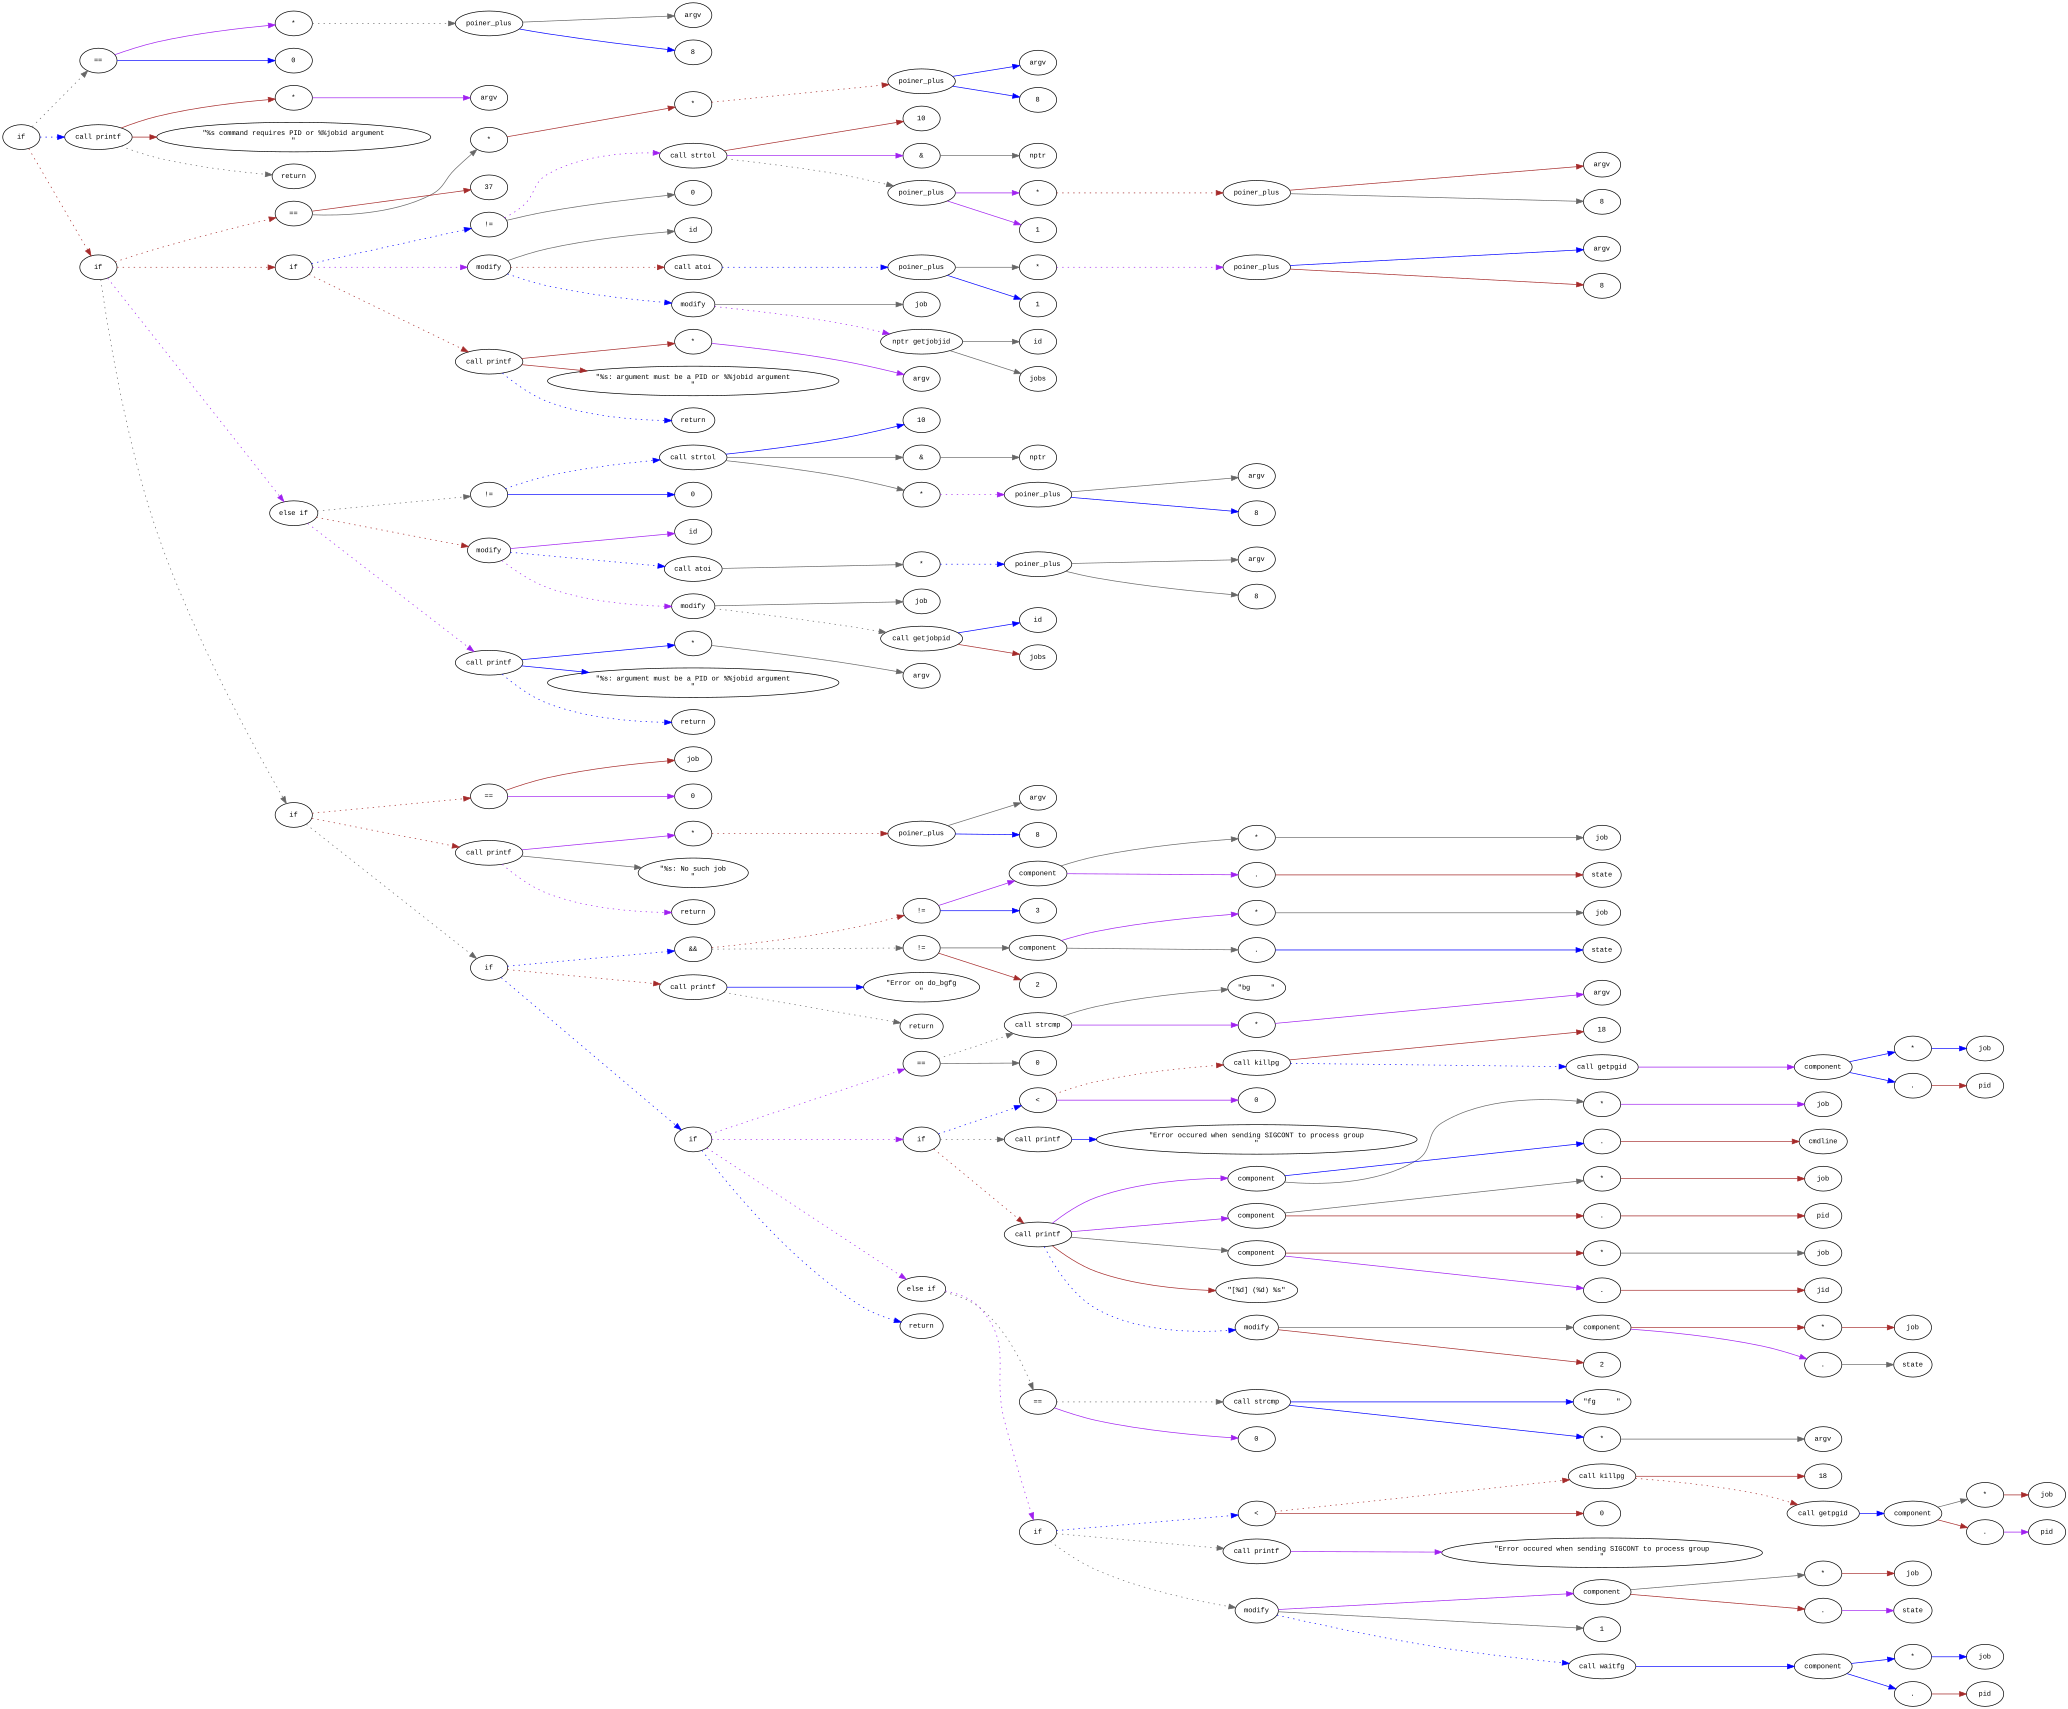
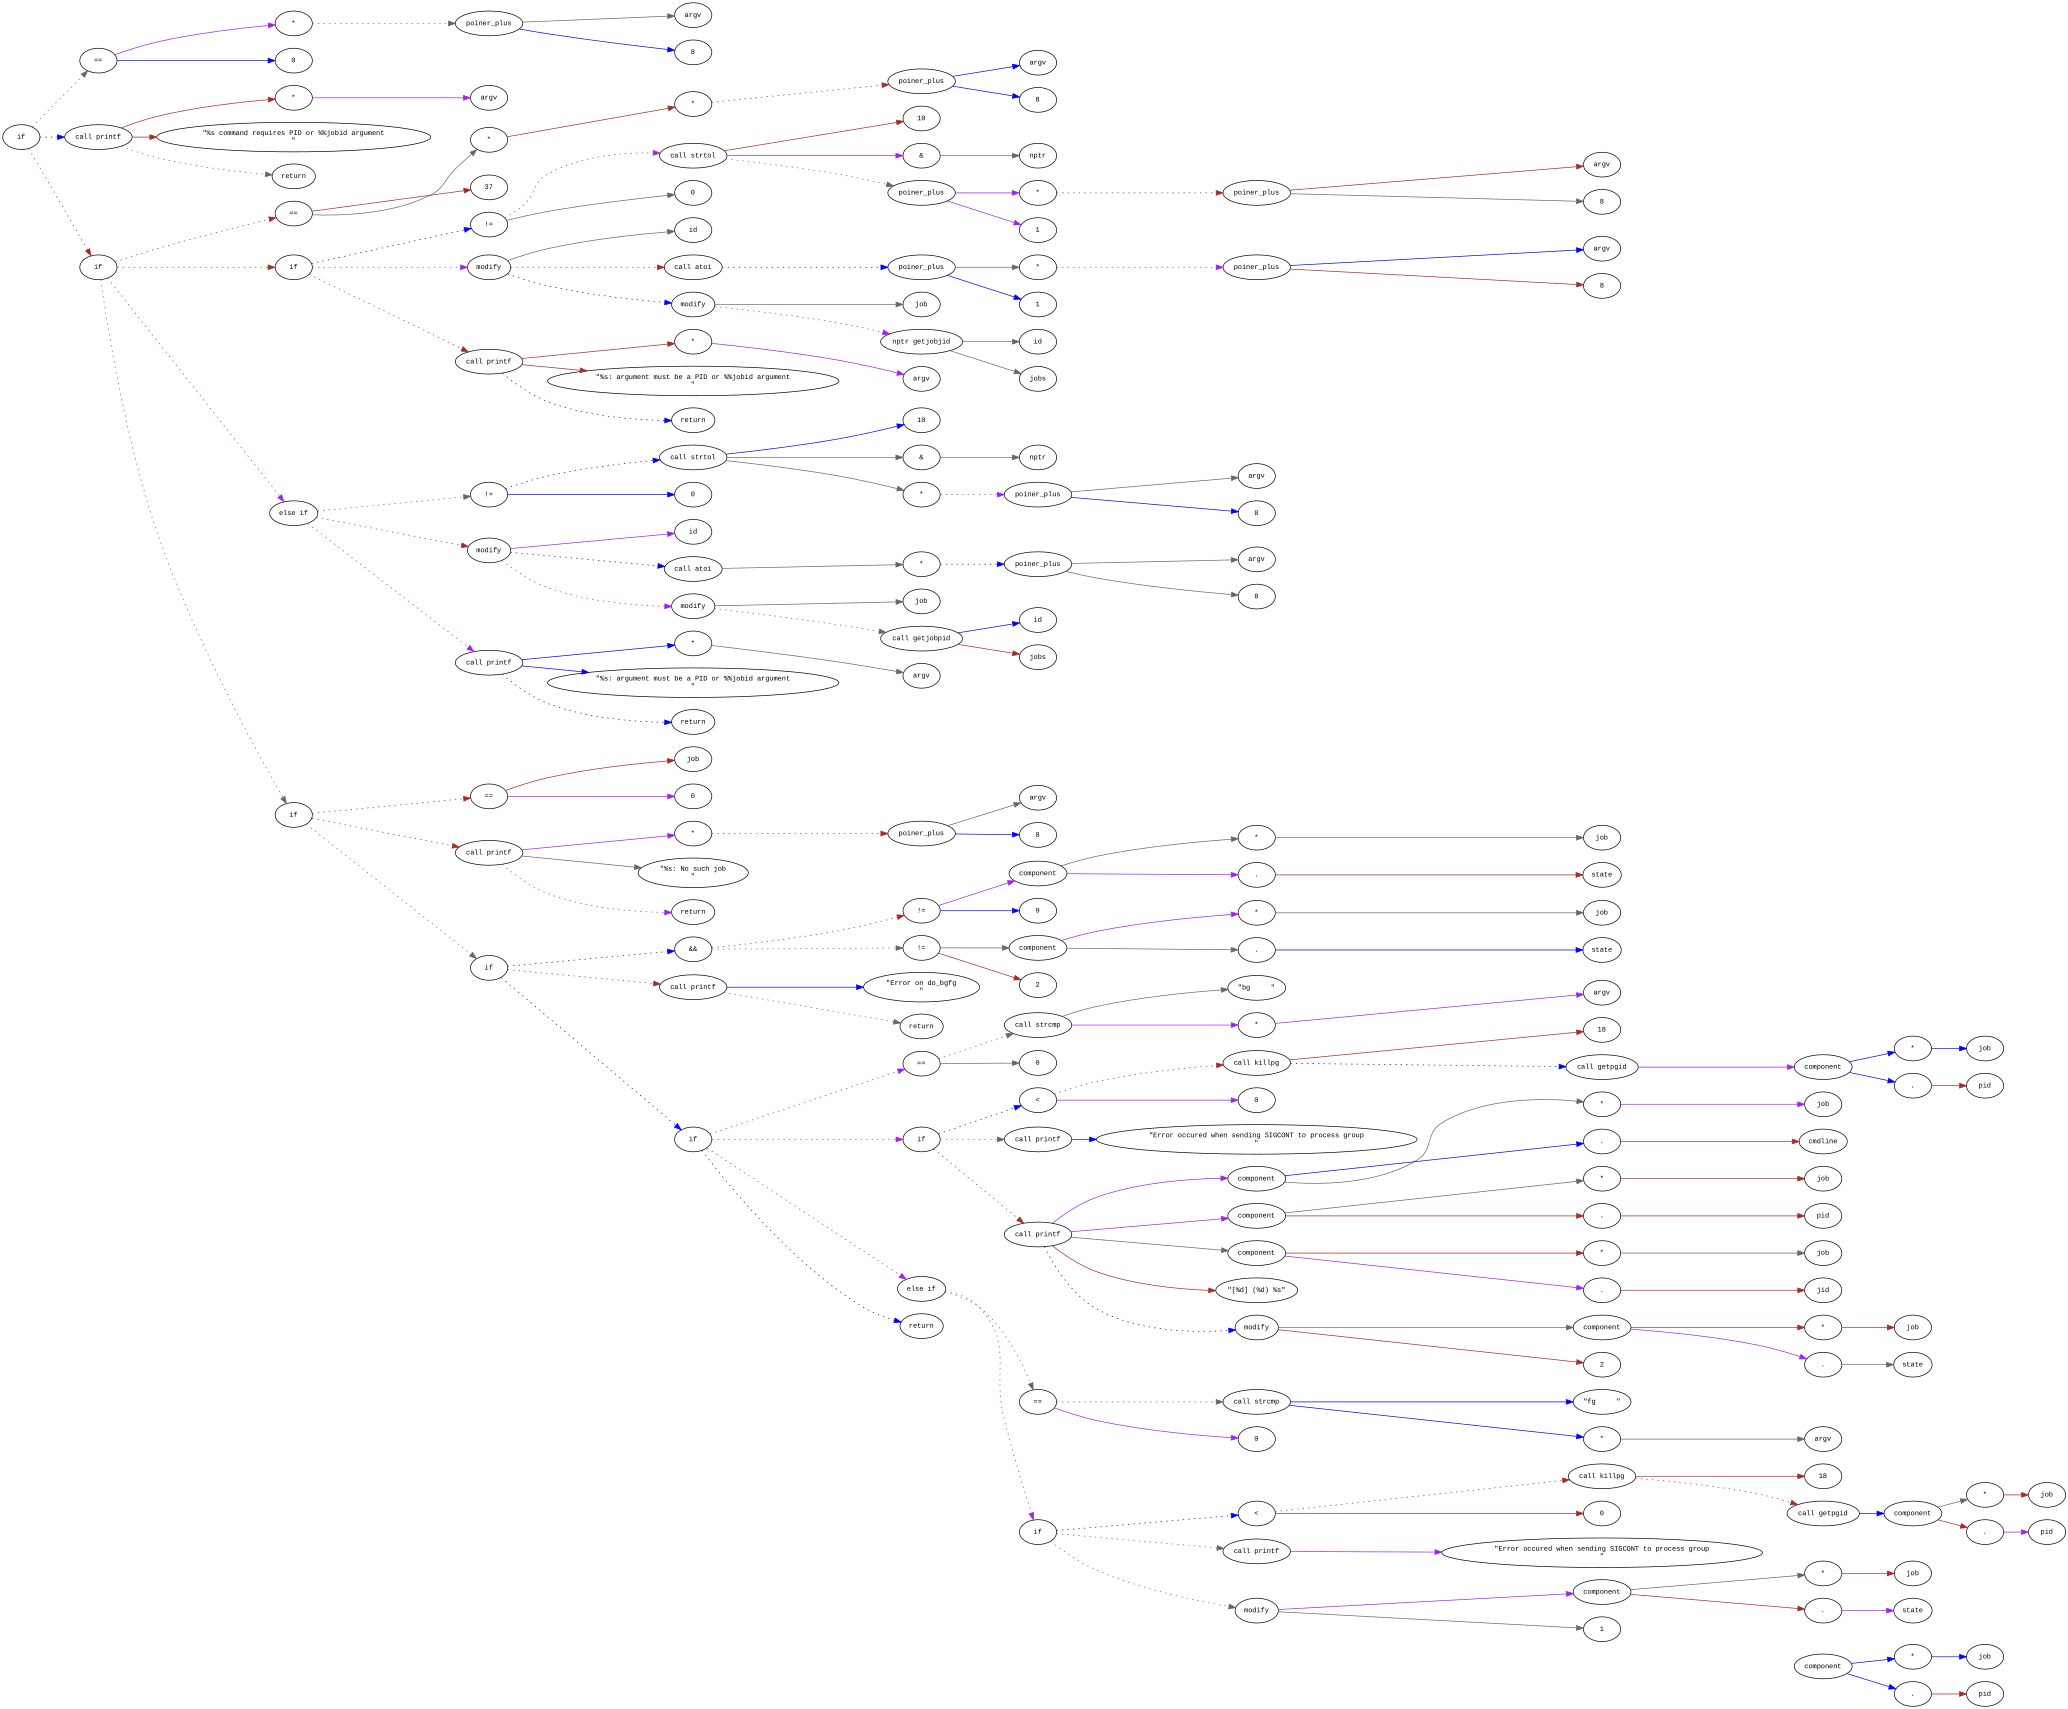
node "3": label "3" -> "9"
node "call waitfg": removed
